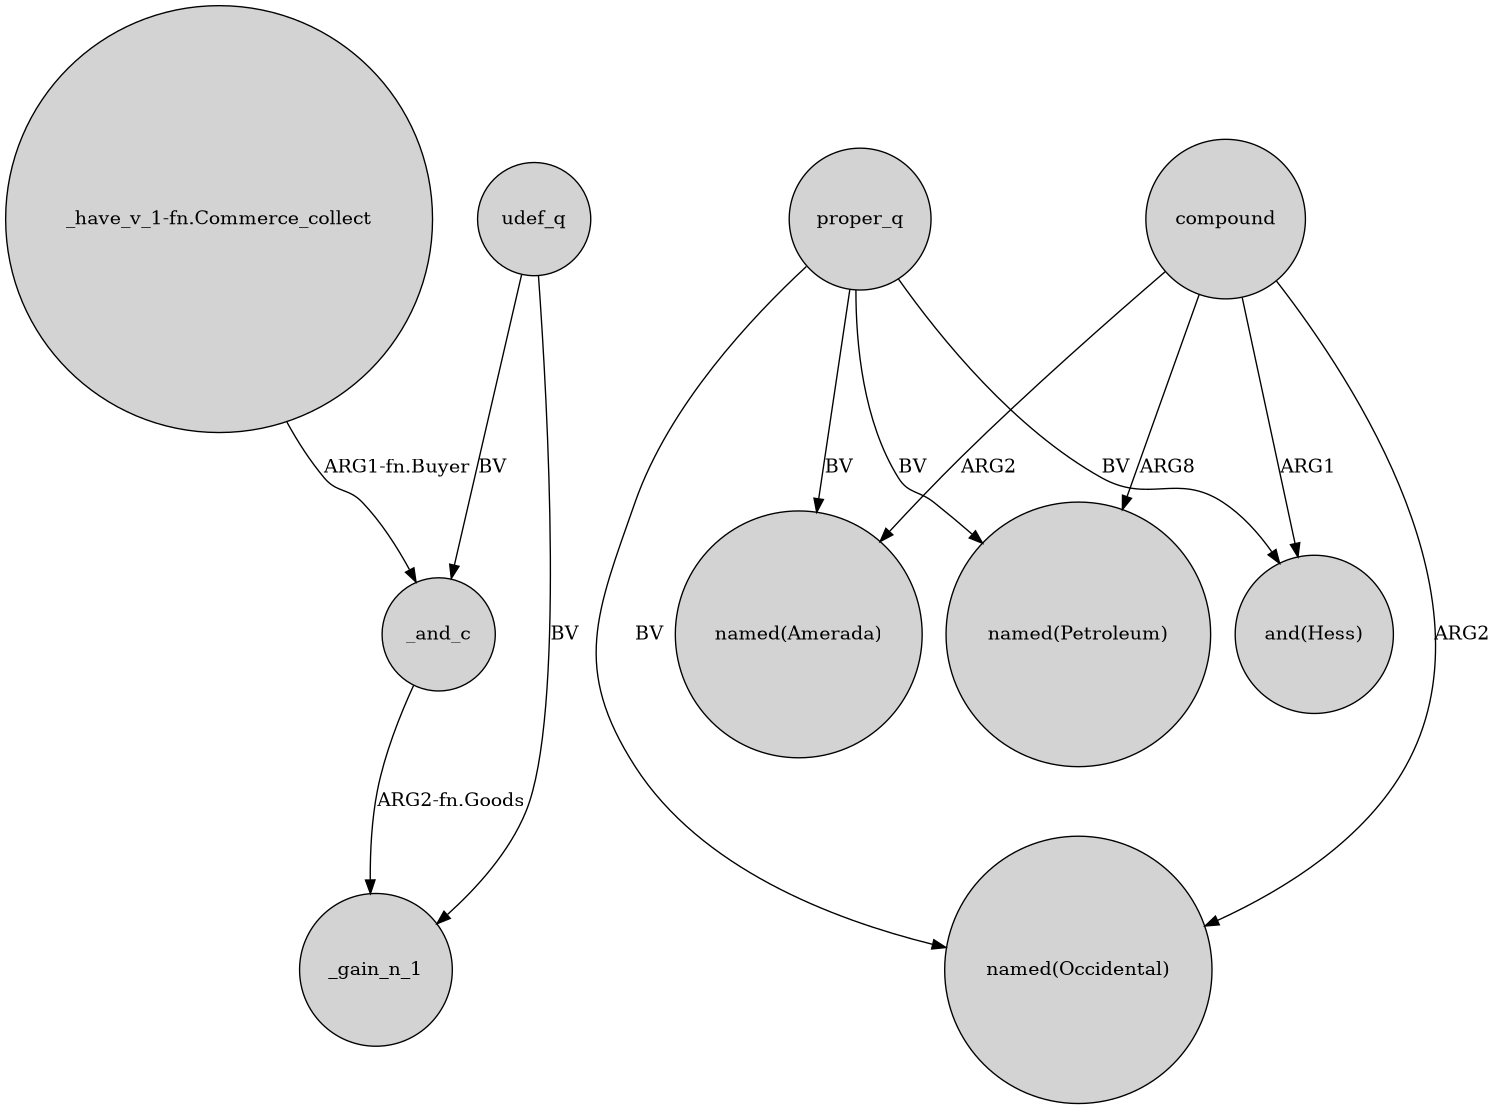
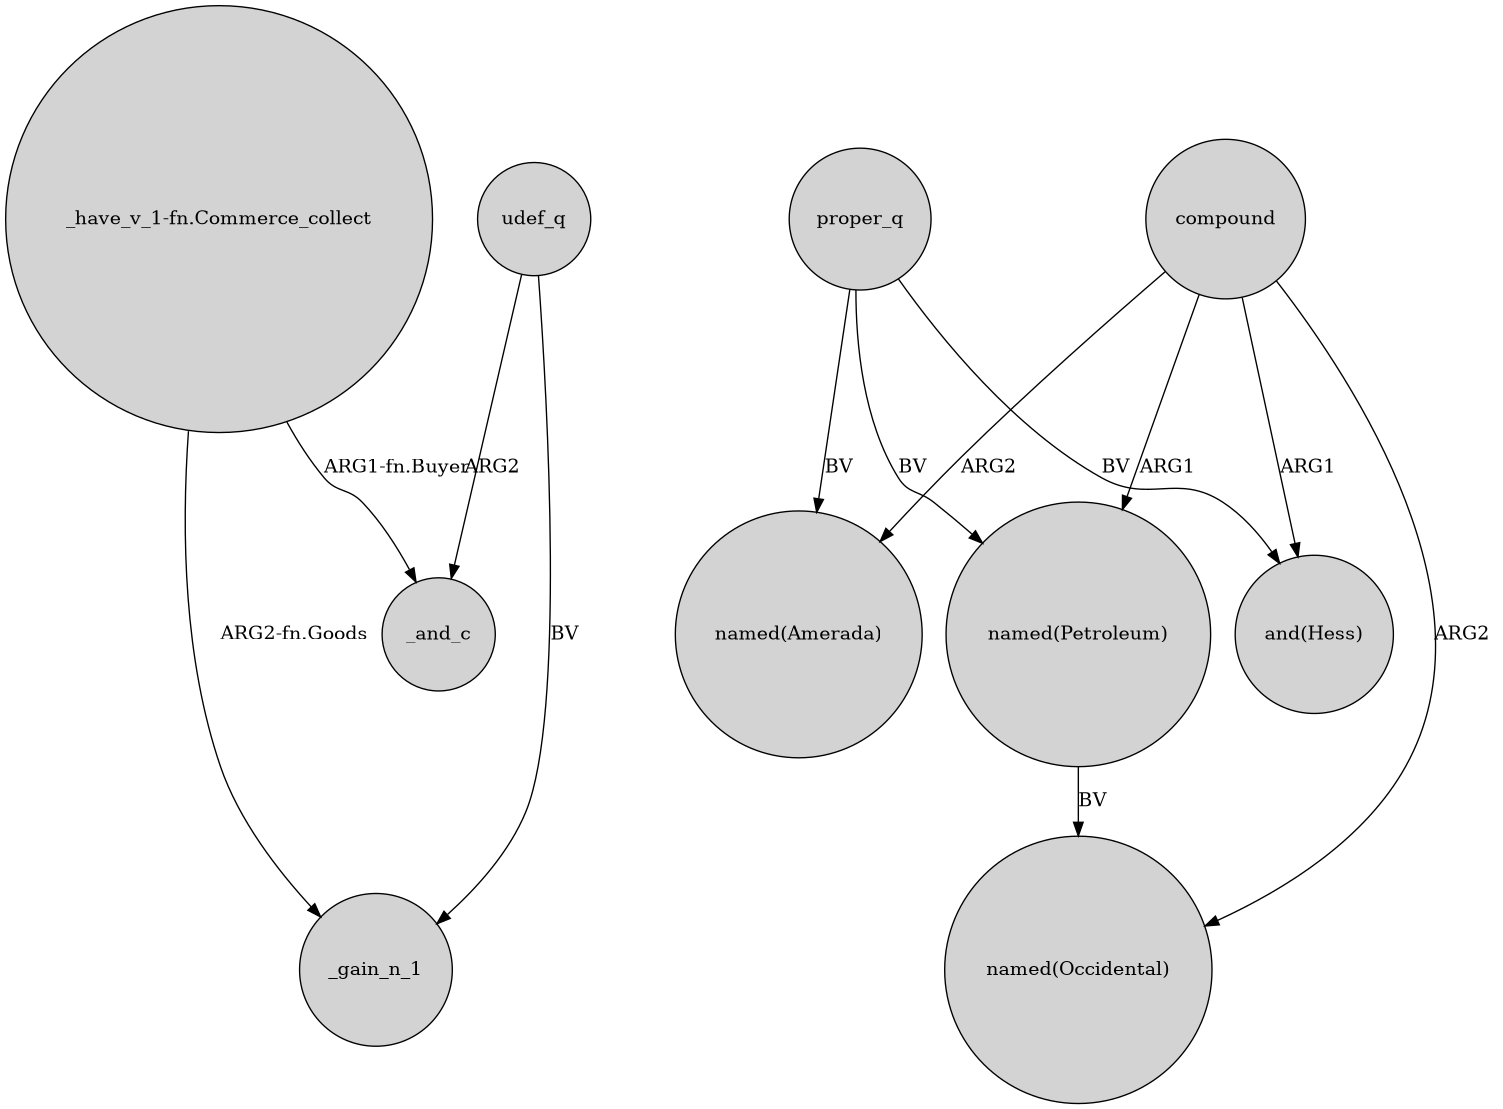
edge "udef_q" -> "_and_c": label "BV" -> "ARG2"
edge "compound" -> "named(Petroleum)": label "ARG8" -> "ARG1"
edge "proper_q" -> "named(Occidental)": now "named(Petroleum)" -> "named(Occidental)"
edge "_and_c" -> "_gain_n_1": now "_have_v_1-fn.Commerce_collect" -> "_gain_n_1"
